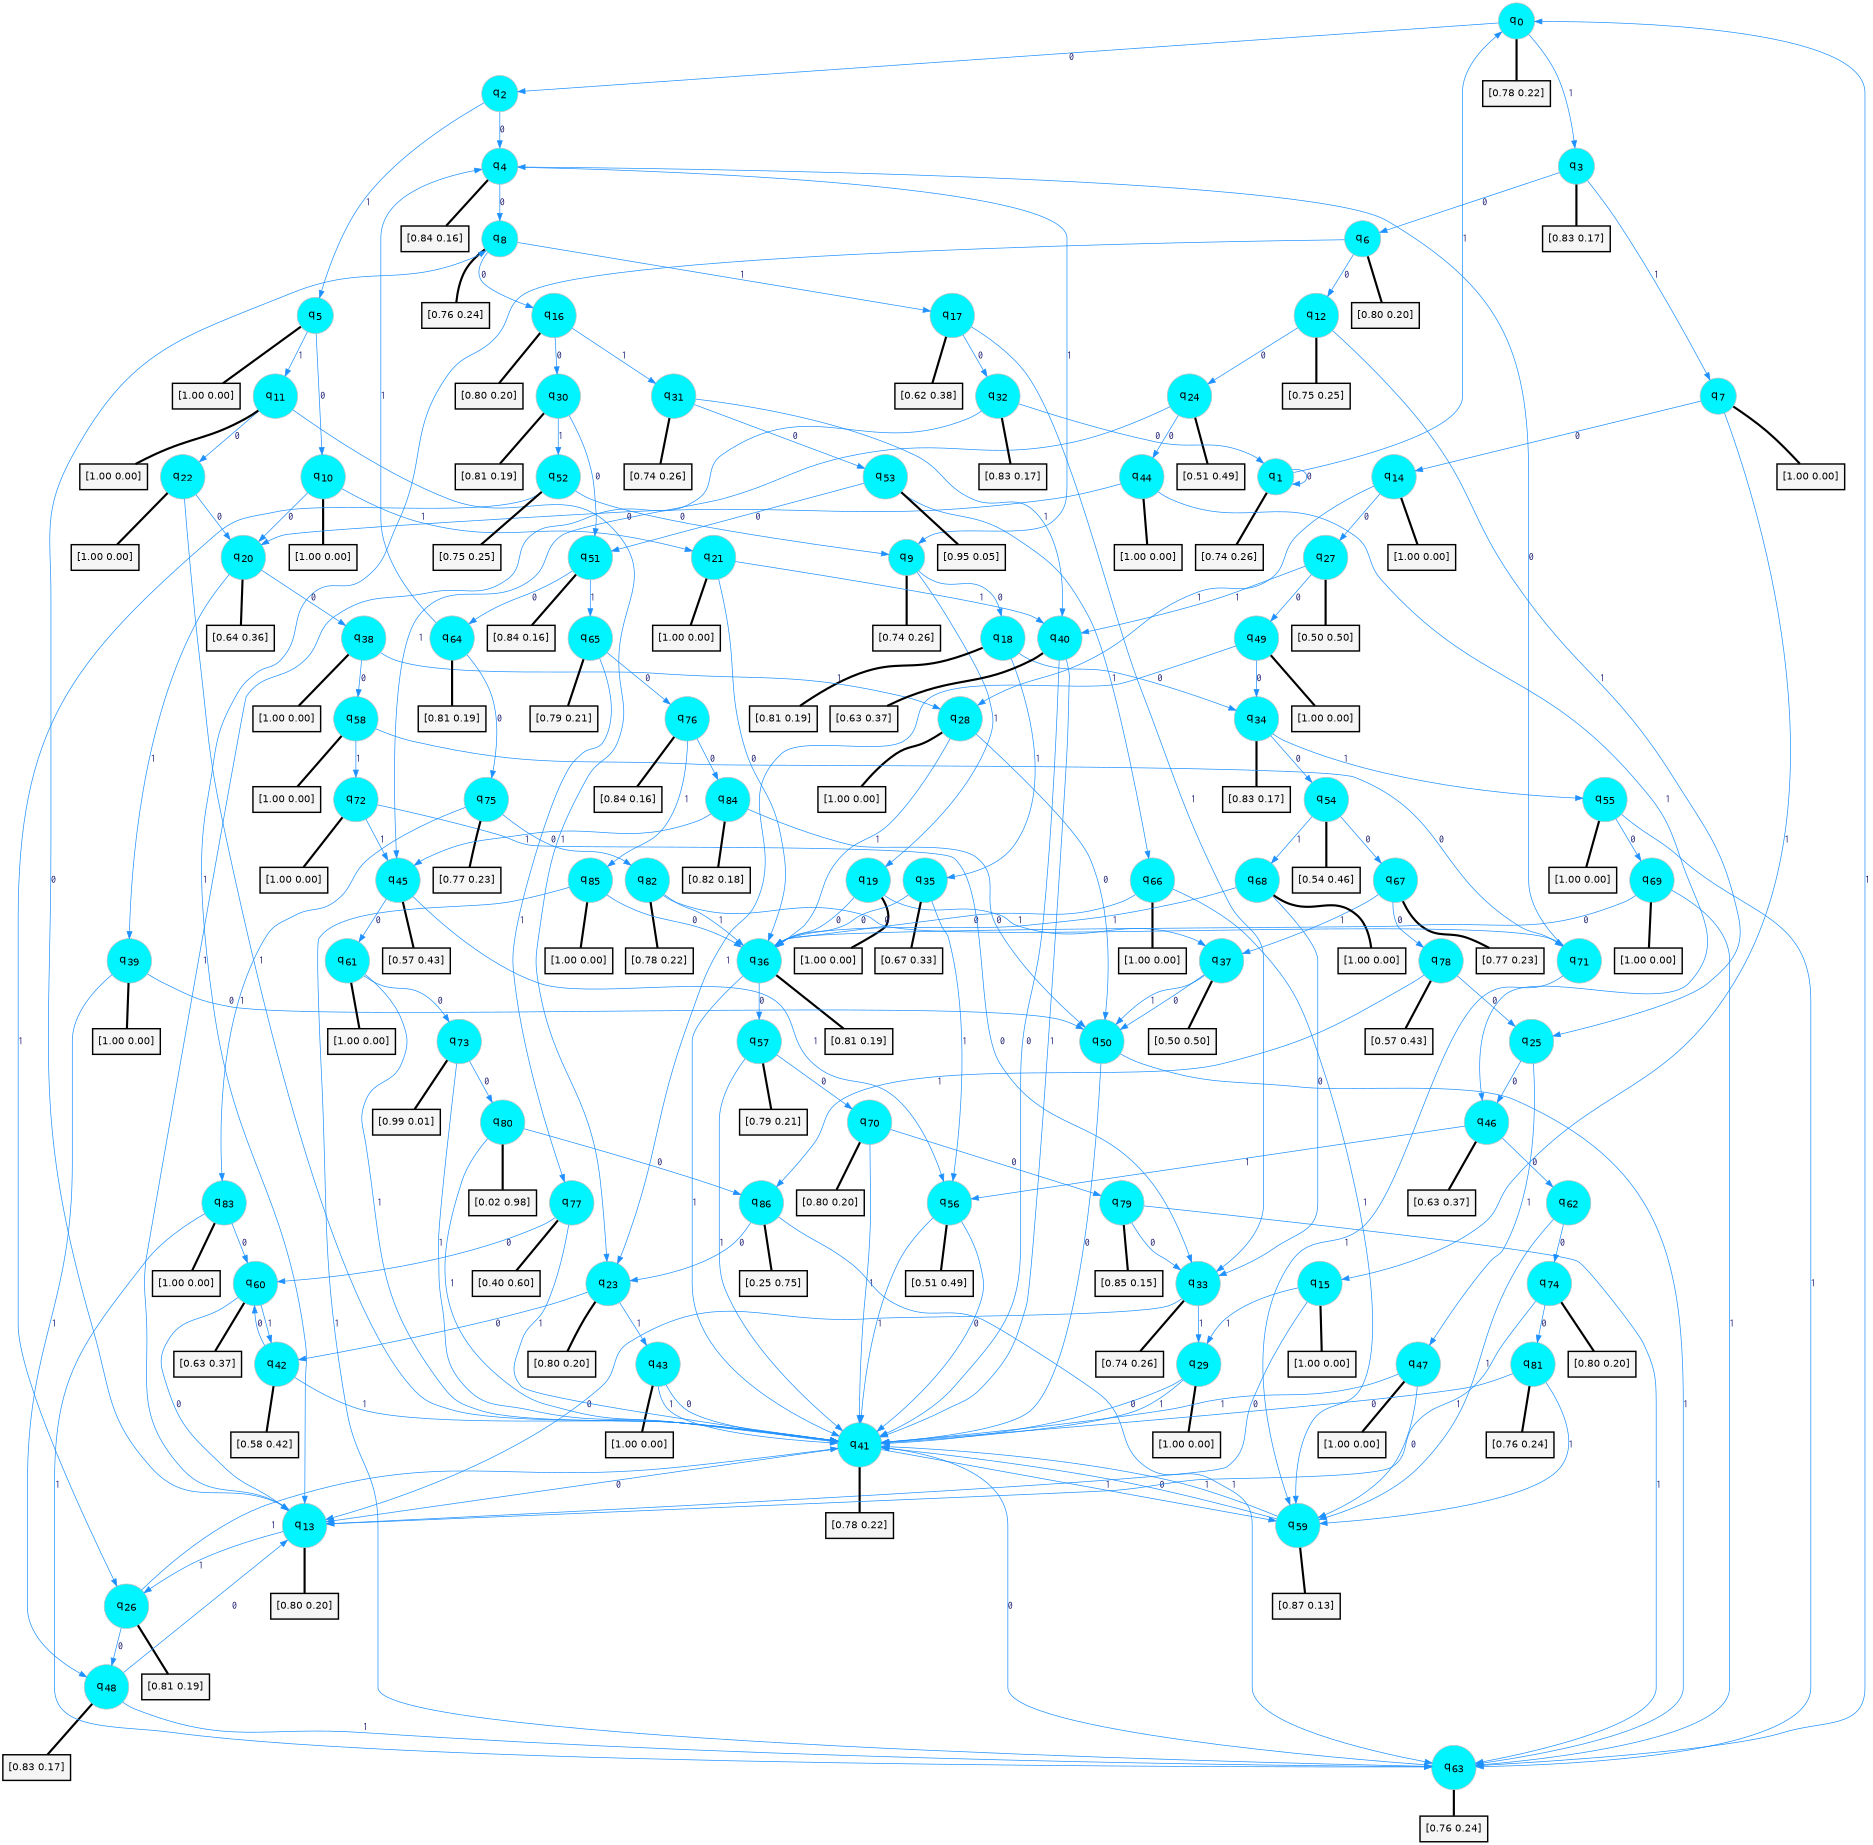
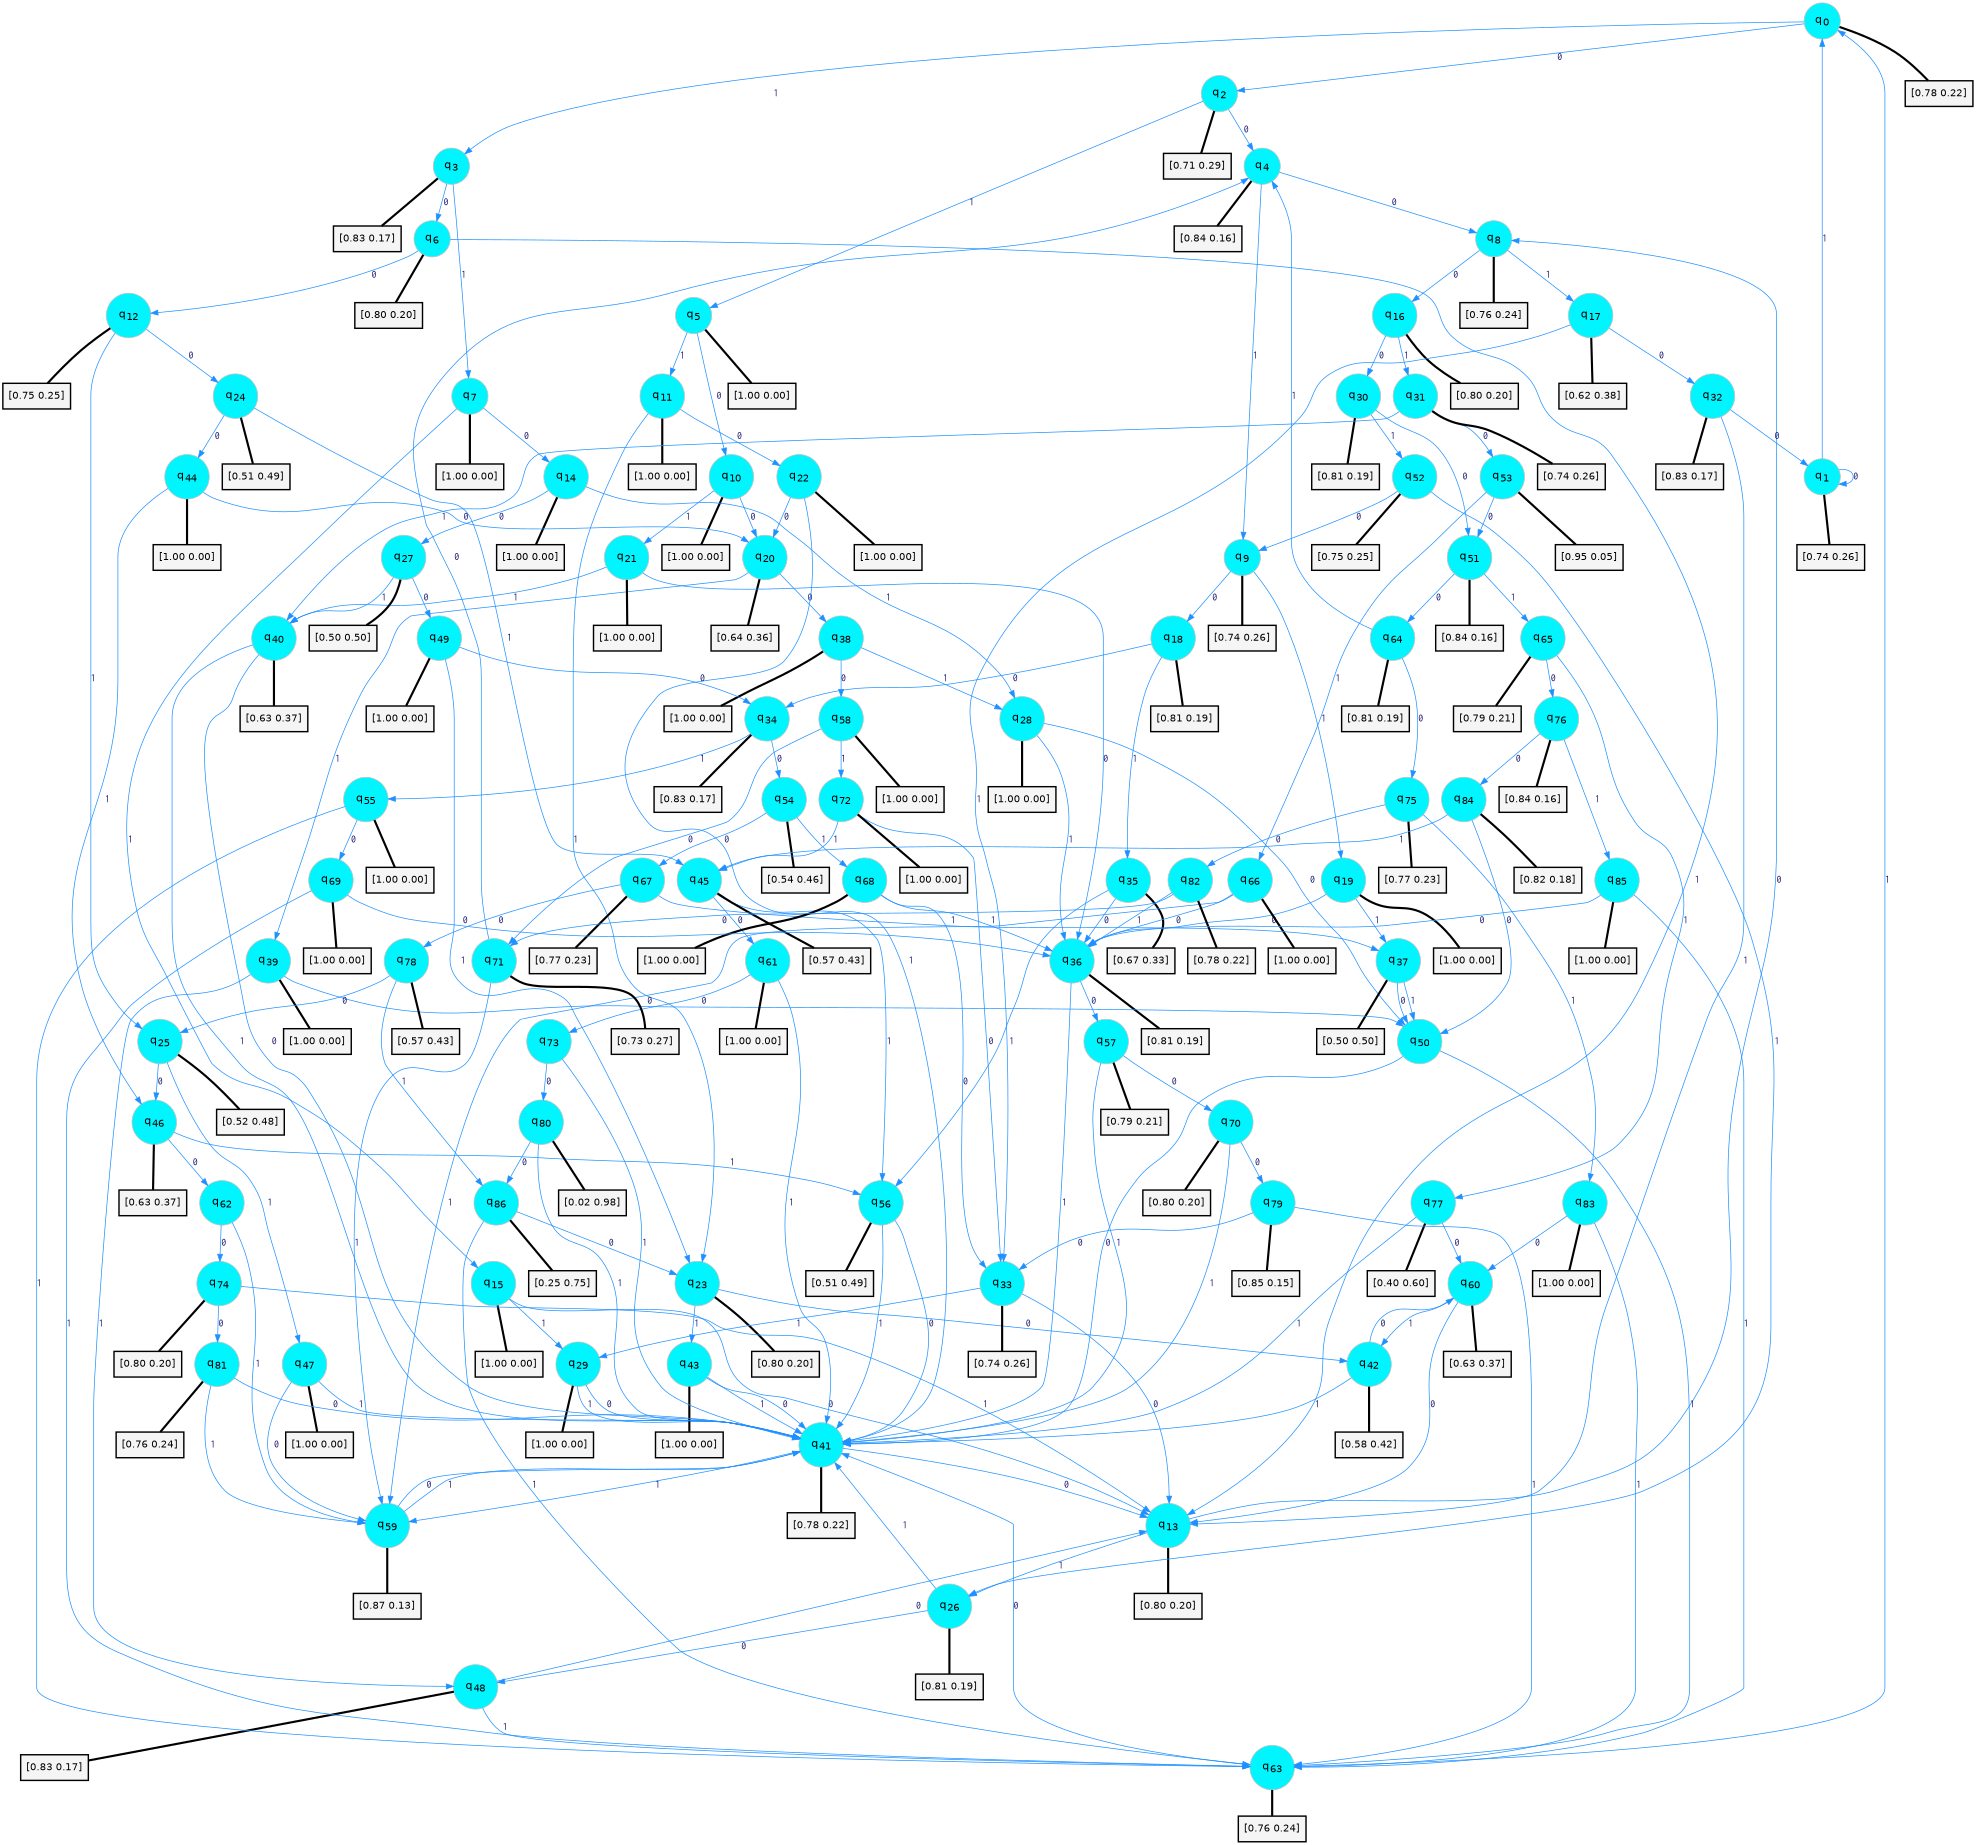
node "[0.71 0.29]": added
node "[0.73 0.27]": added
node "[0.52 0.48]": added
node "[0.99 0.01]": removed
